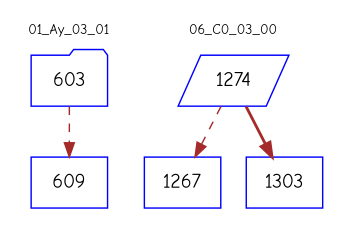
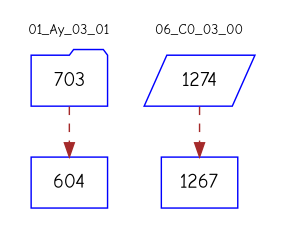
node "603": label "603" -> "703"
node "609": label "609" -> "604"
node "1303": removed
